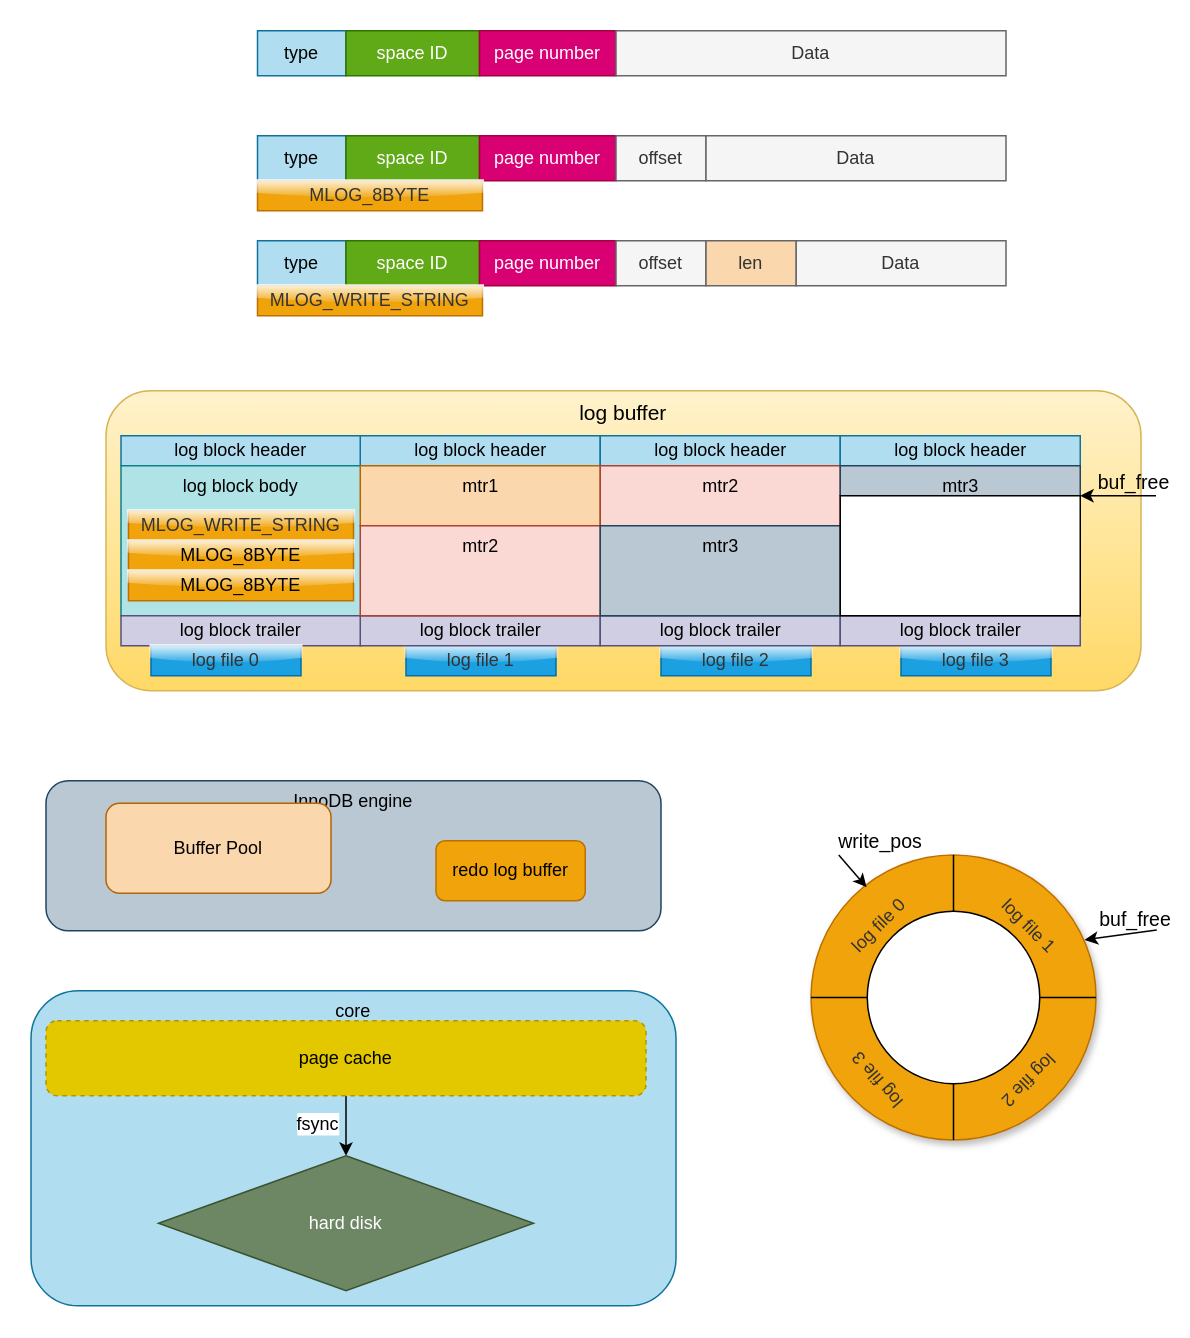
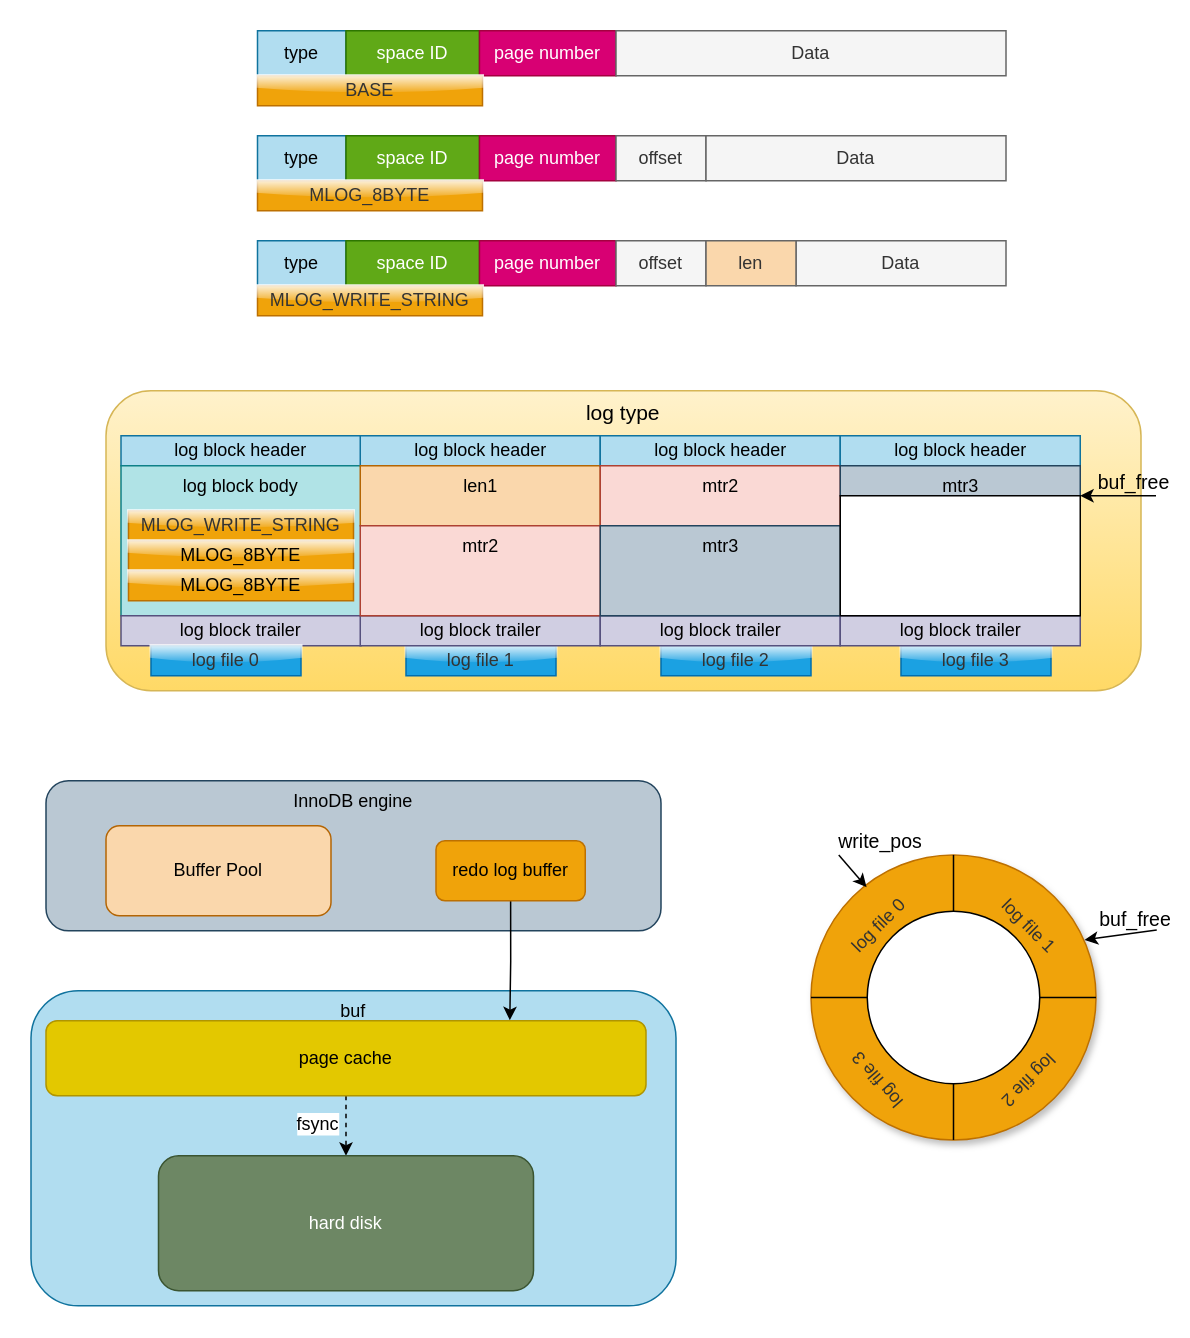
node "BASE": added
node "log buffer": label "log buffer" -> "log type"
node "mtr1": label "mtr1" -> "len1"
node "Buffer Pool": moved (218, 848) -> (218, 871)
edge "redo log buffer" -> "page cache": added
node "core": label "core" -> "buf"
node "page cache": style dashed -> solid
edge "page cache" -> "hard disk": style solid -> dashed
node "hard disk": shape diamond -> rounded rectangle
